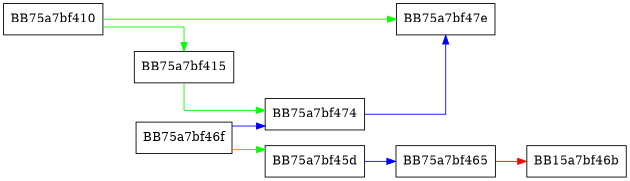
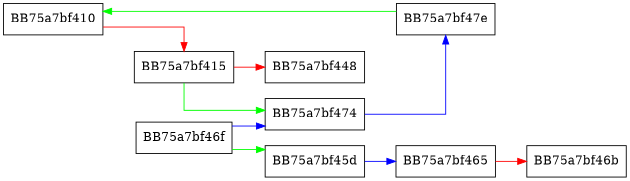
edge "BB75a7bf410" -> "BB75a7bf47e": reversed
edge "BB75a7bf410" -> "BB75a7bf415": color green -> red
node "BB75a7bf448": added
node "BB15a7bf46b": label "BB15a7bf46b" -> "BB75a7bf46b"
